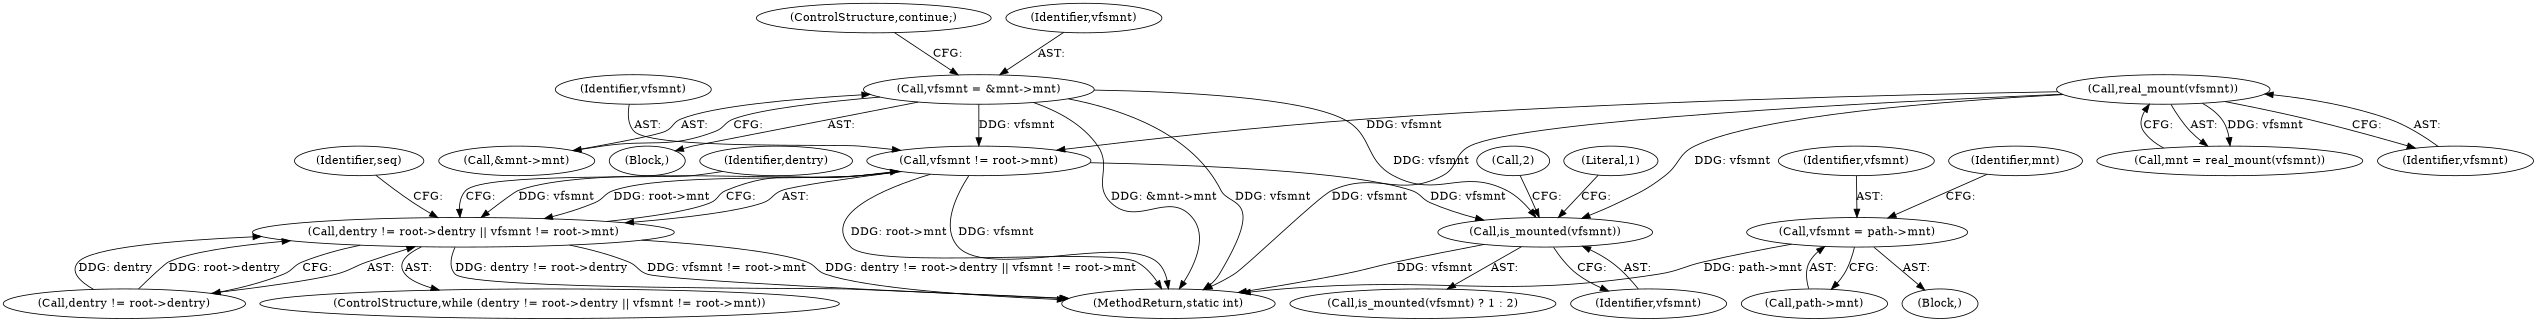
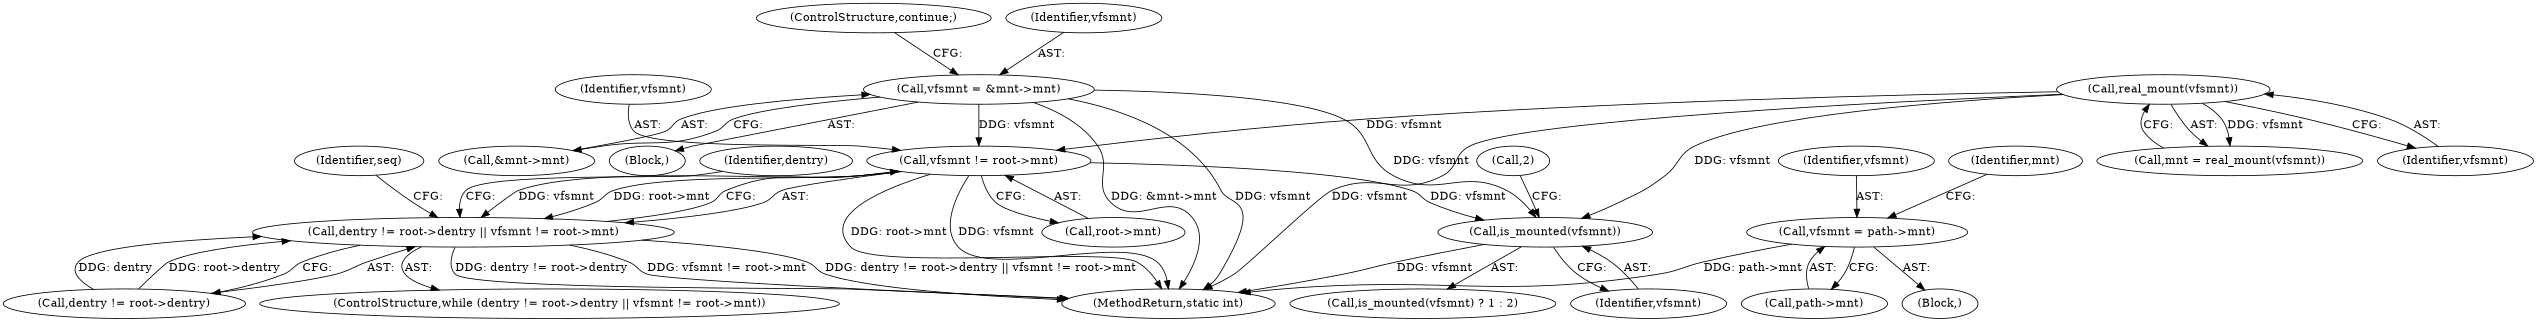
node "(Literal,1)": removed
node "(Call,root->mnt)": added
